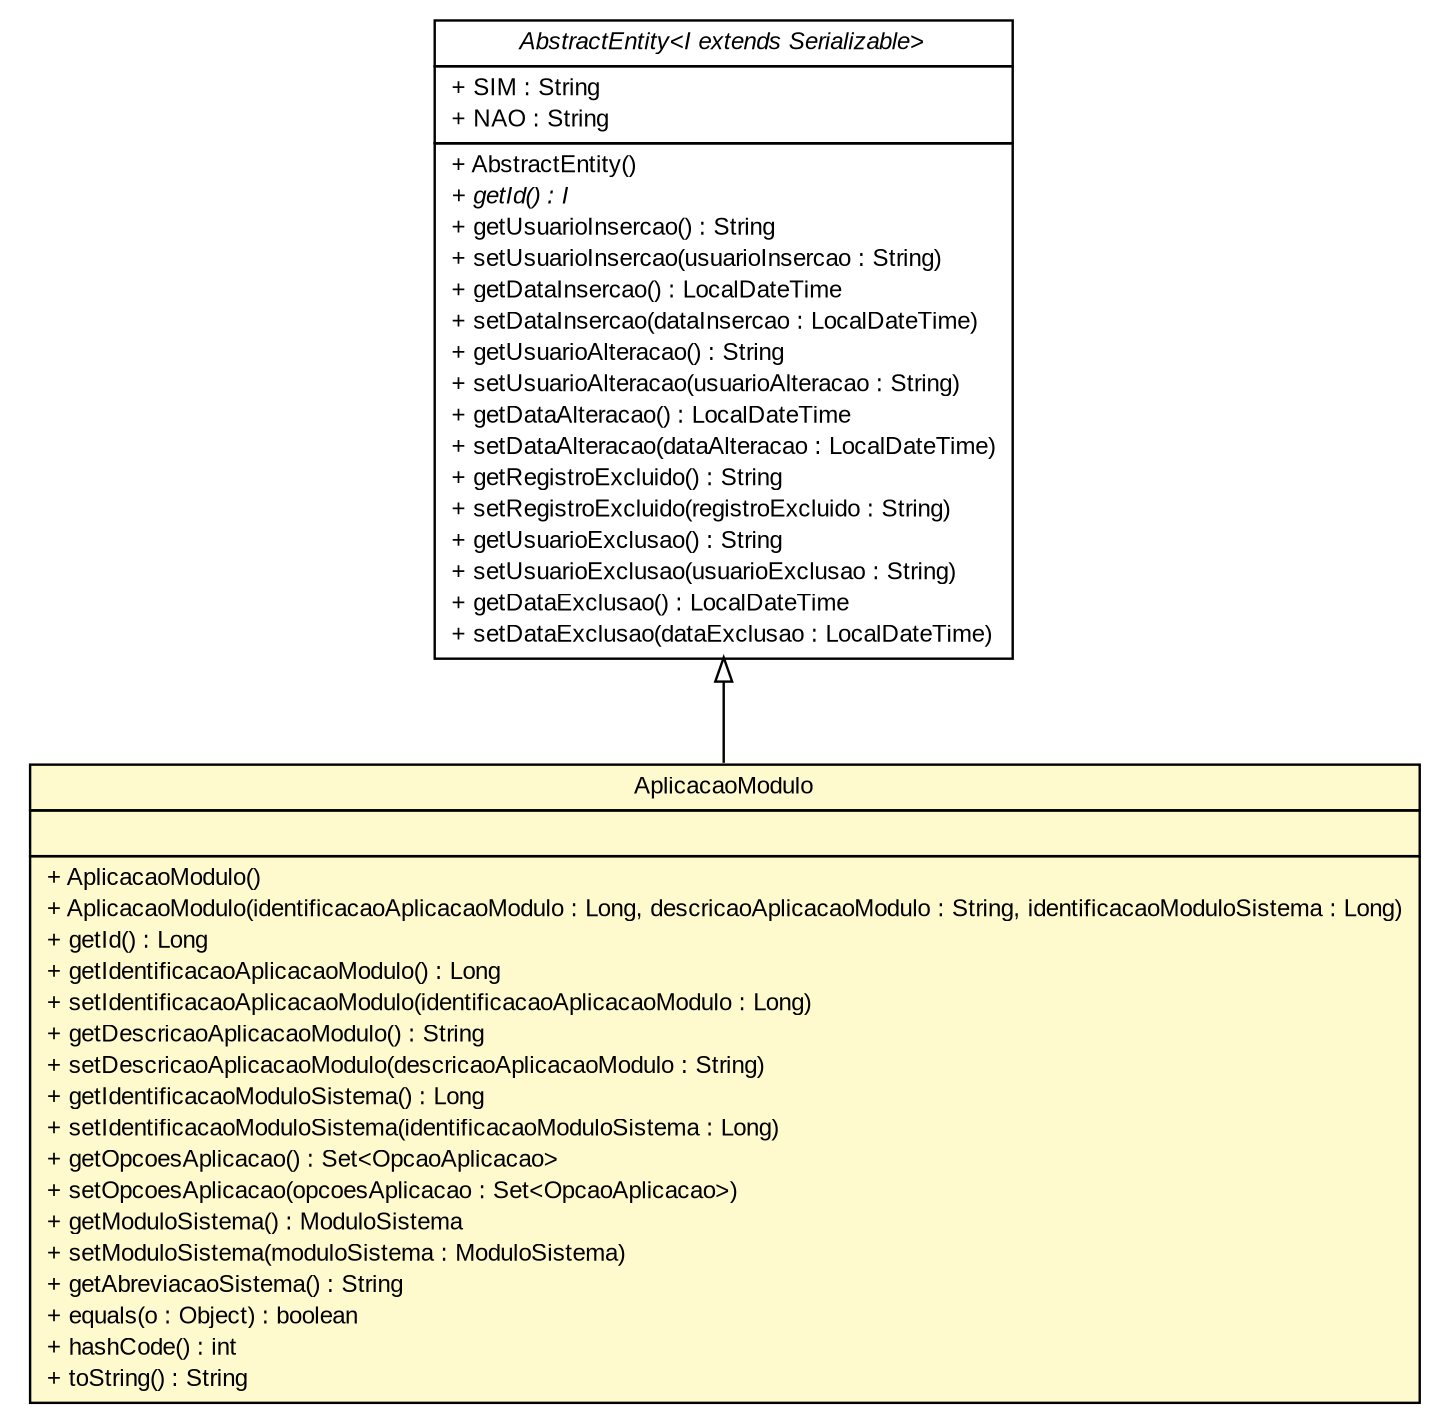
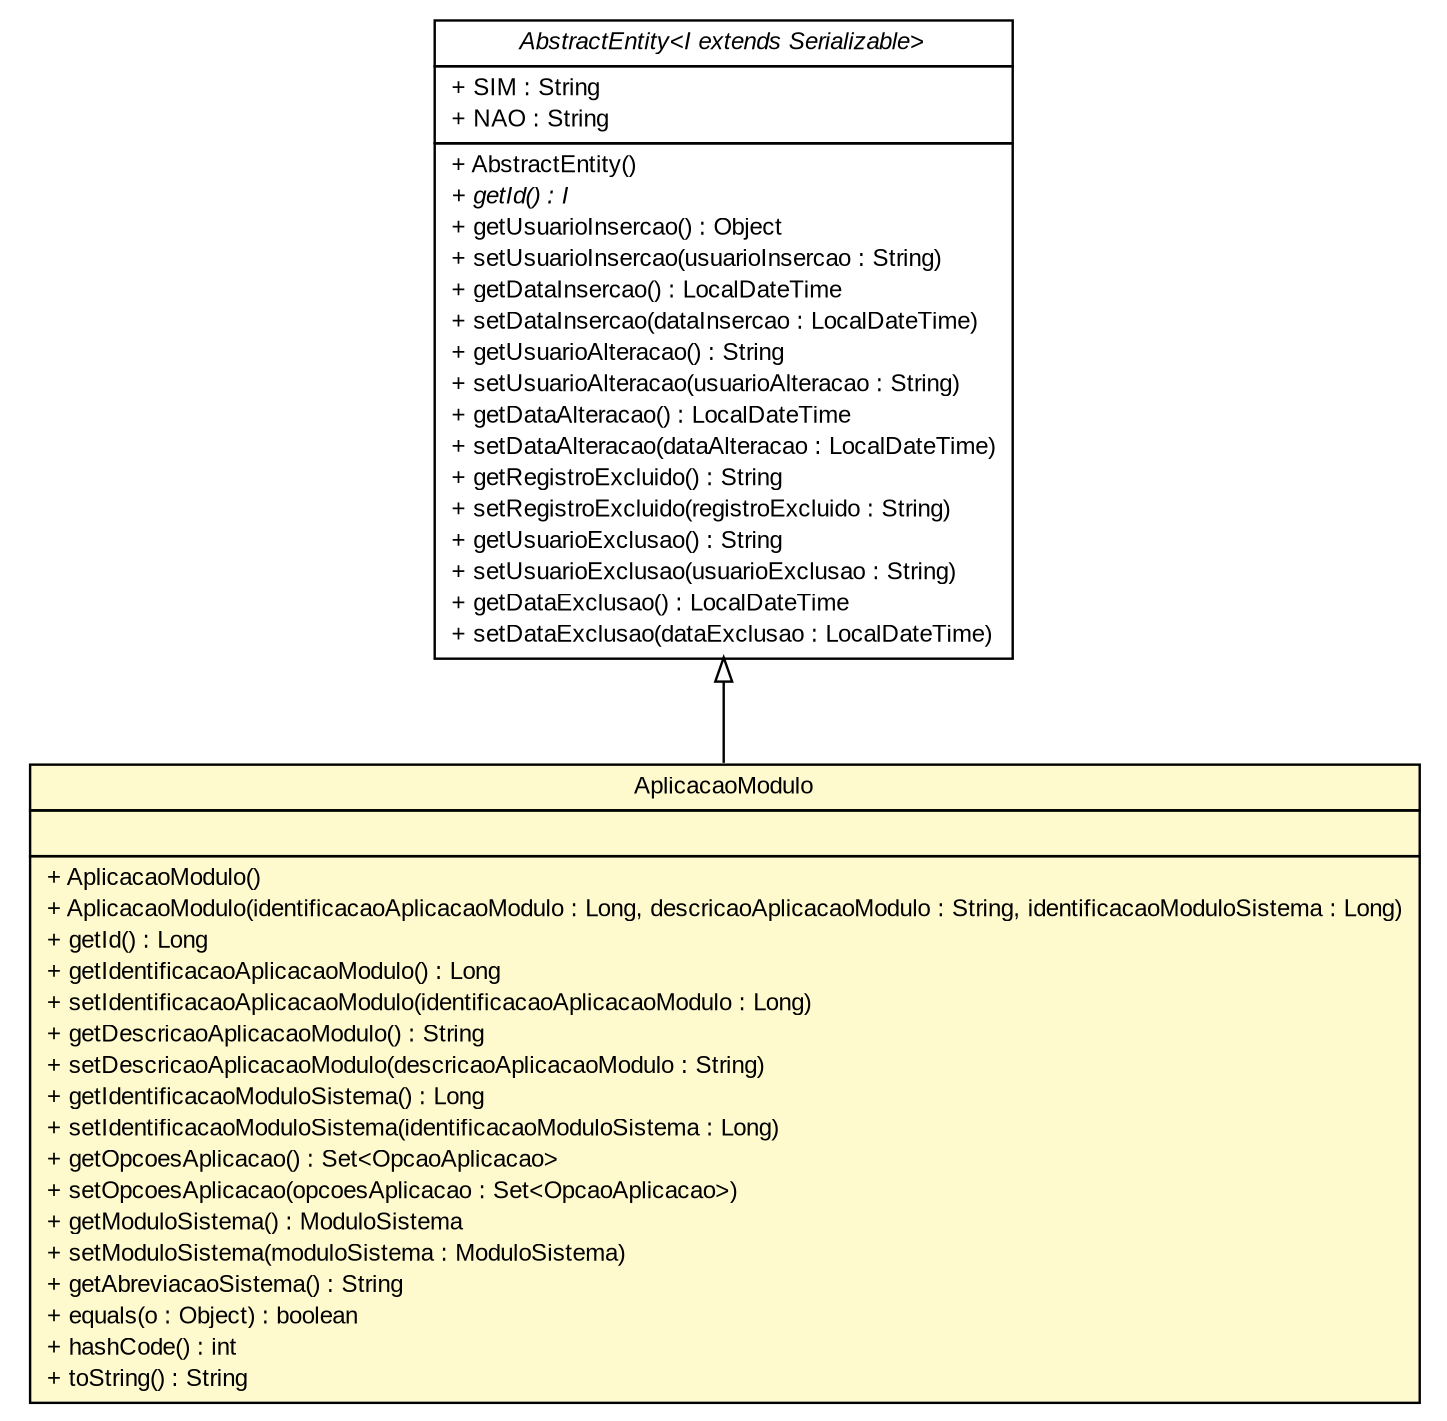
node "AbstractEntity<I extends Serializable>": text "+ getUsuarioInsercao() : String" -> "+ getUsuarioInsercao() : Object"
